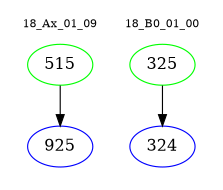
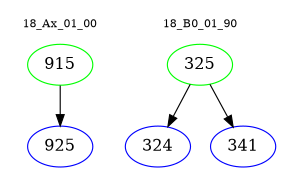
cluster "18_Ax_01_09": label "18_Ax_01_09" -> "18_Ax_01_00"
cluster "18_B0_01_00": label "18_B0_01_00" -> "18_B0_01_90"
node "515": label "515" -> "915"
node "341": added
